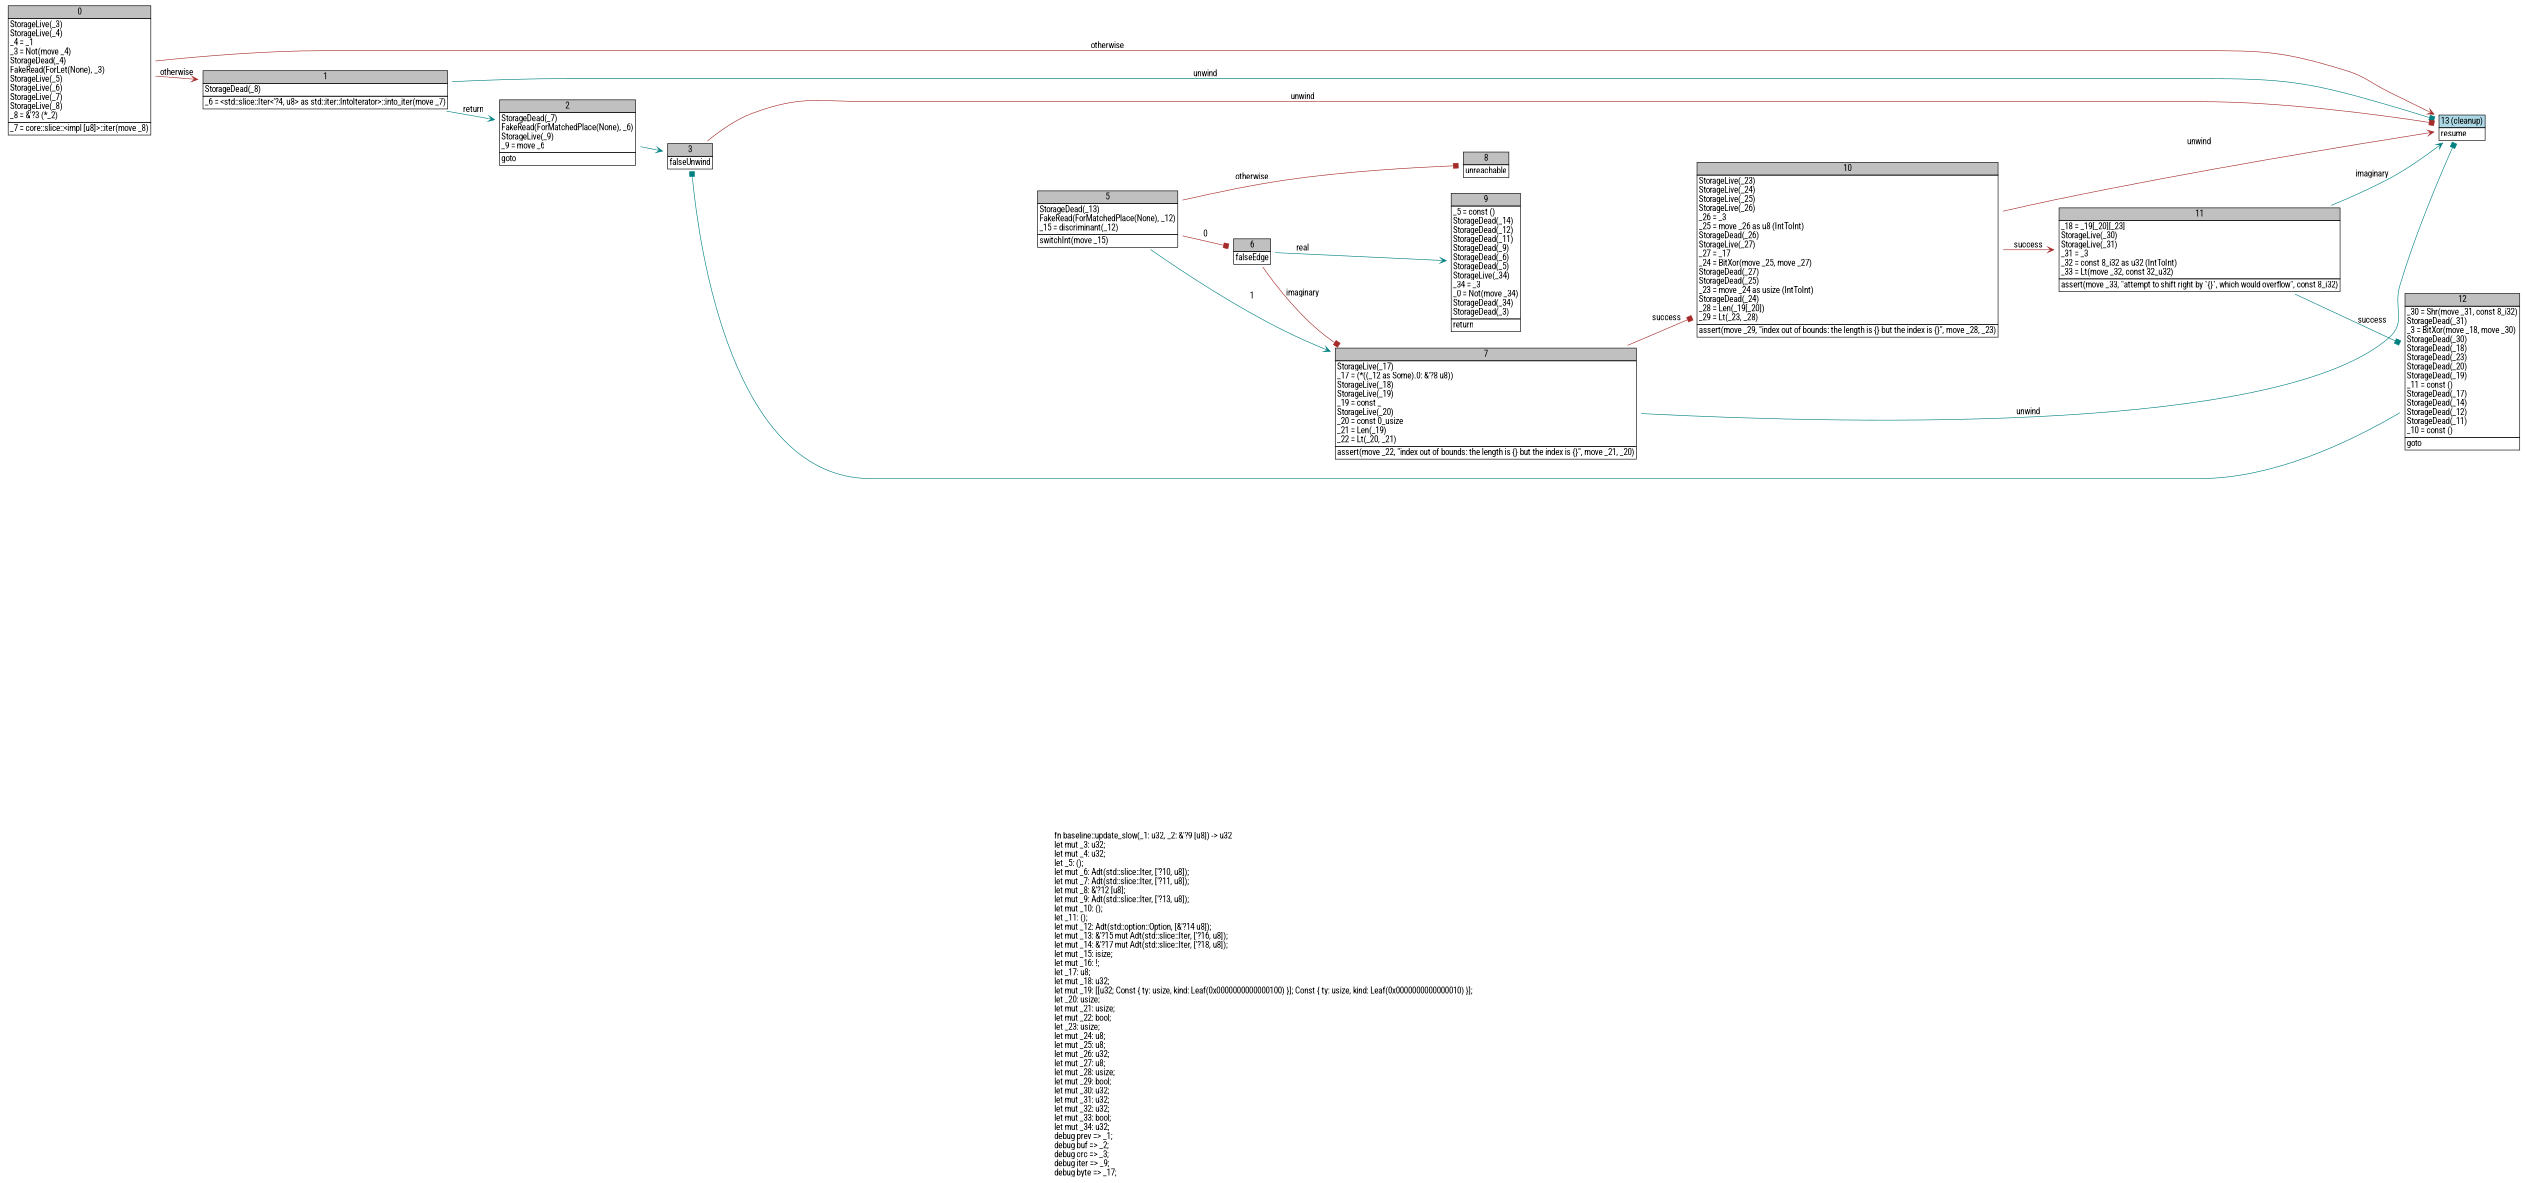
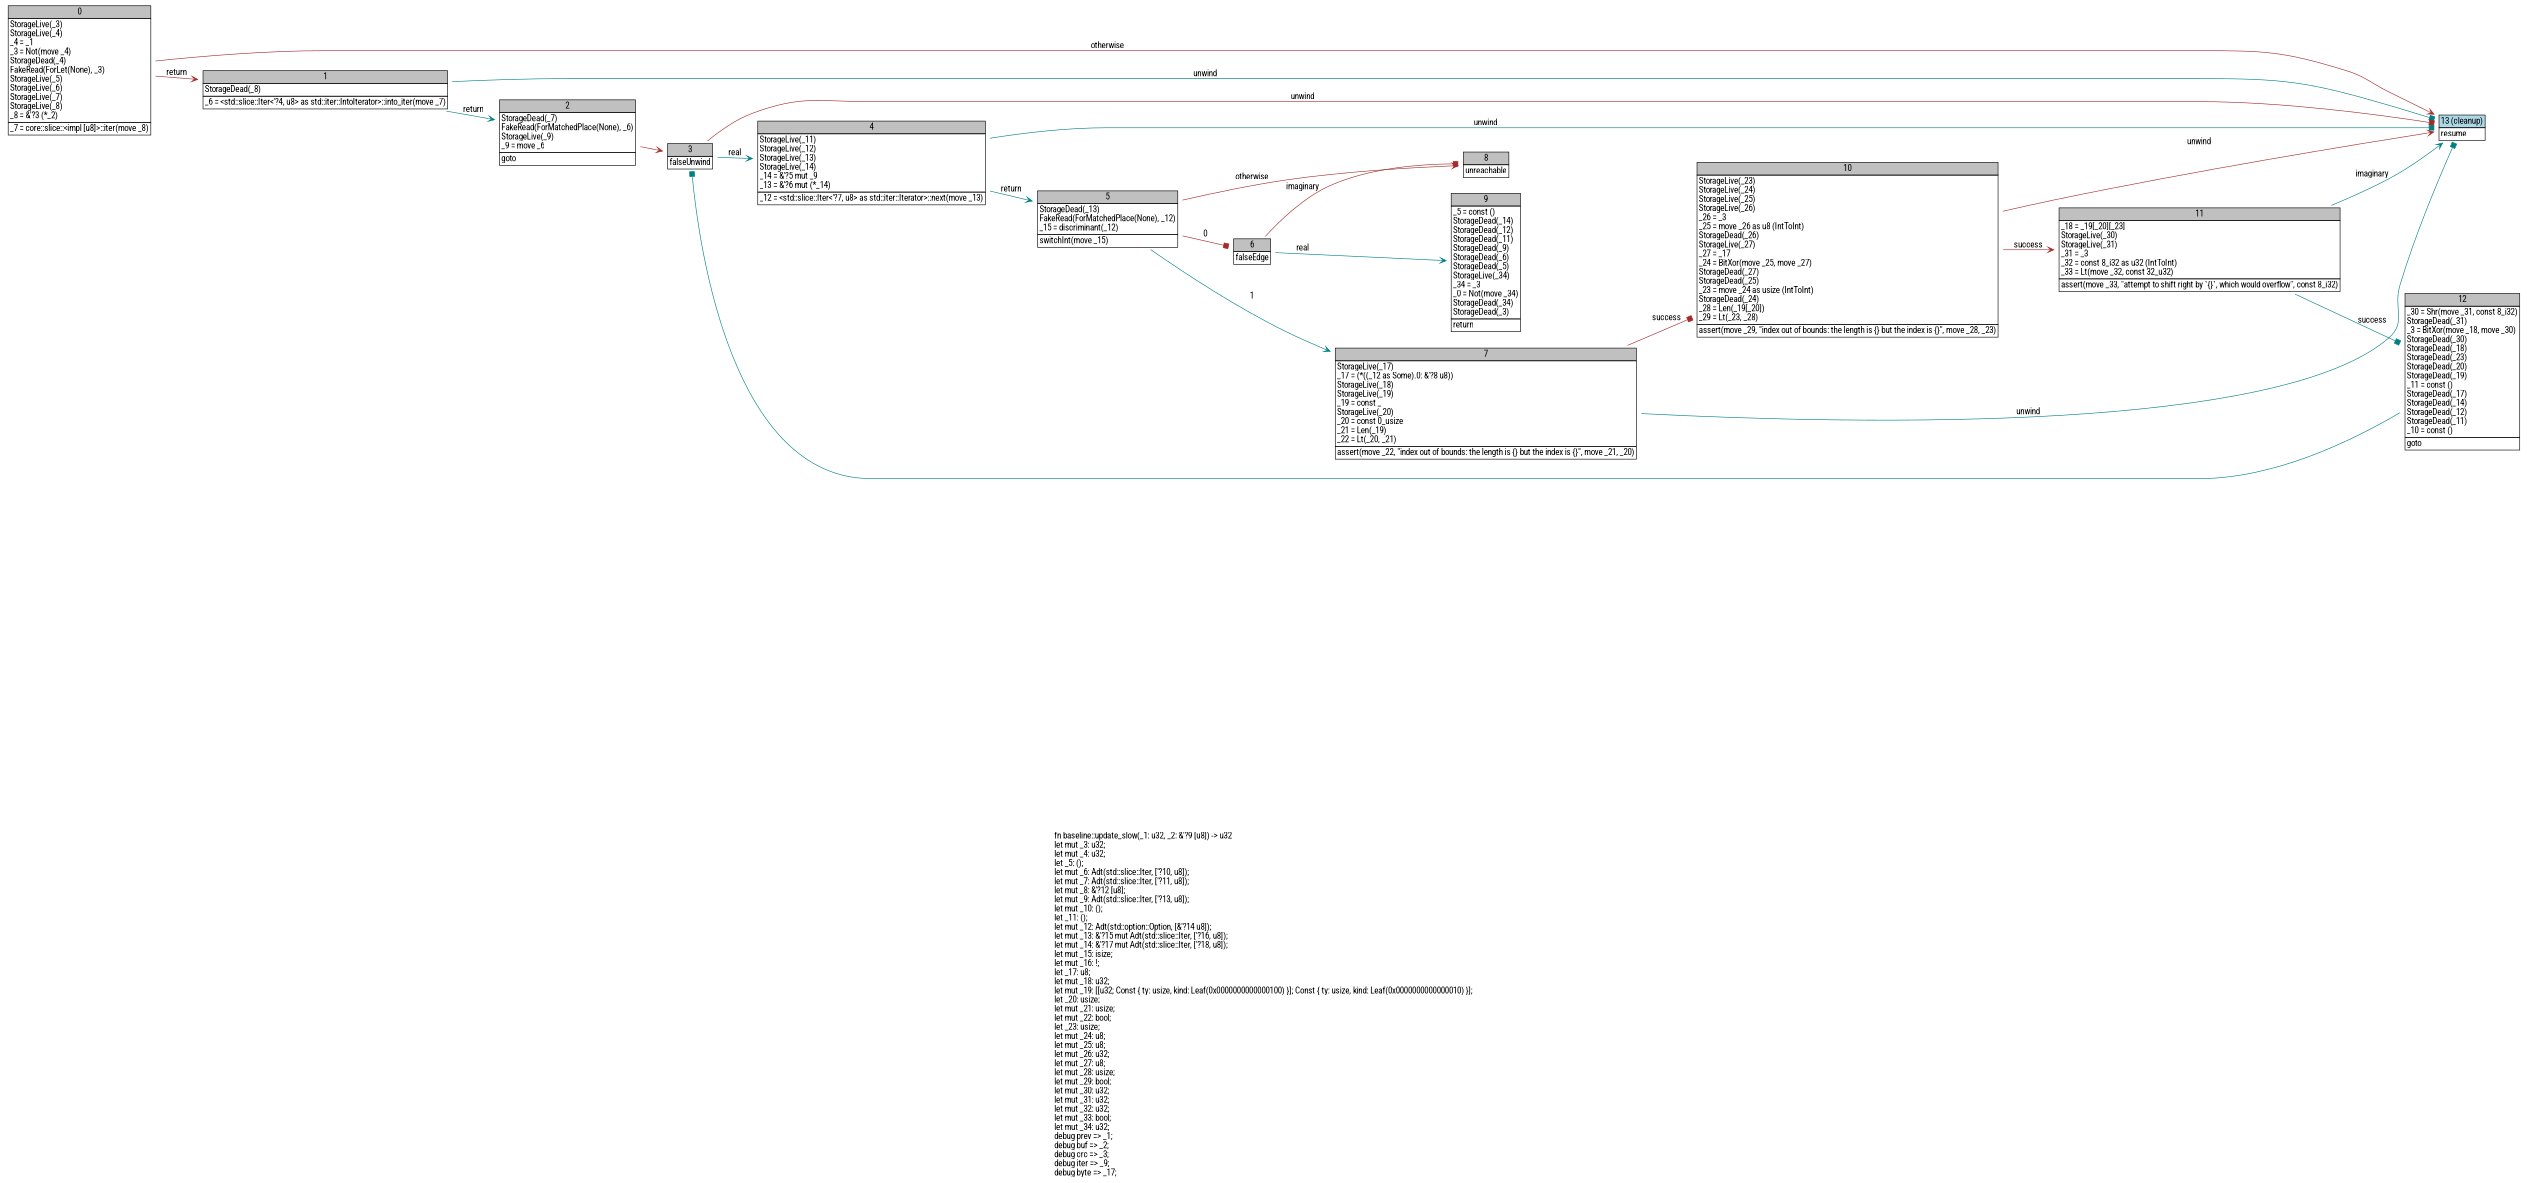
edge "0" -> "1": label "otherwise" -> "return"
edge "2" -> "3": color teal -> brown
node "4": added
edge "5" -> "8": arrowhead box -> vee
edge "6" -> "7": now "6" -> "8"
